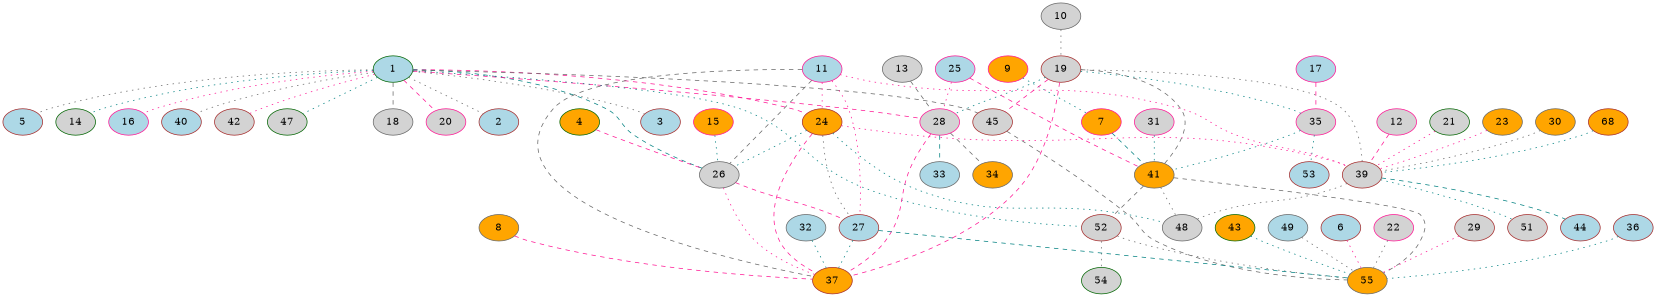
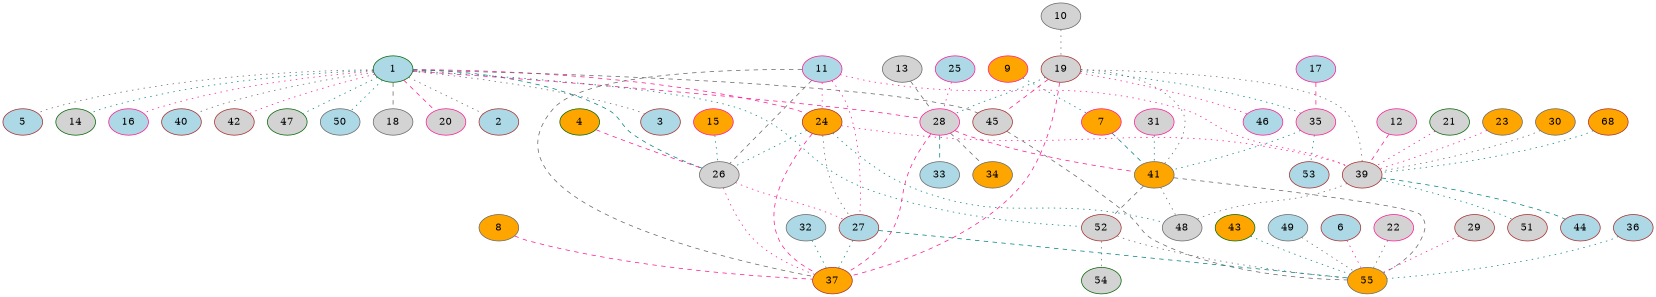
edge "19" -- "41": style dashed -> dotted
node "50": added
node "46": added
edge "25" -- "41": now "28" -- "41"
edge "26" -- "27": style dashed -> dotted
